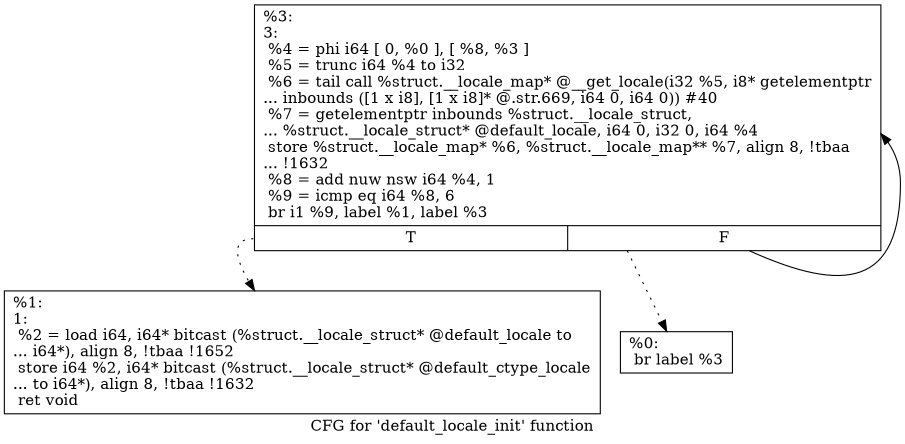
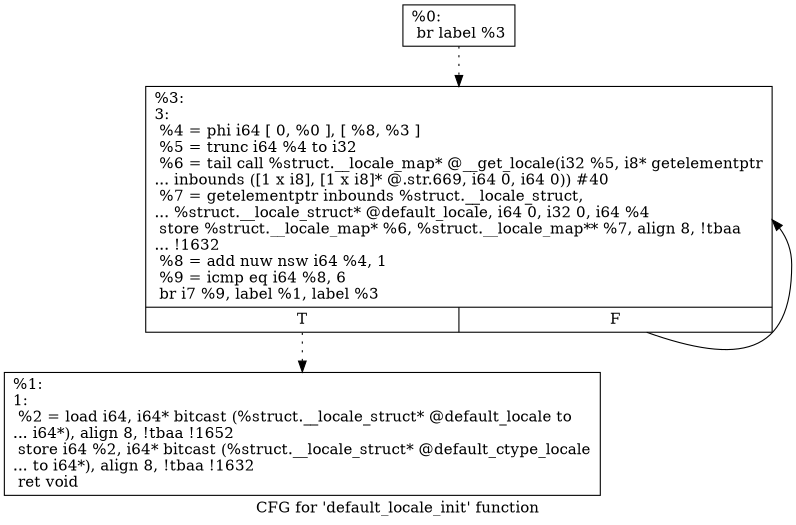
node "%3:": text "br i1 %9, label %1, label %3" -> "br i7 %9, label %1, label %3"
edge "%3:" -> "%0:": reversed
